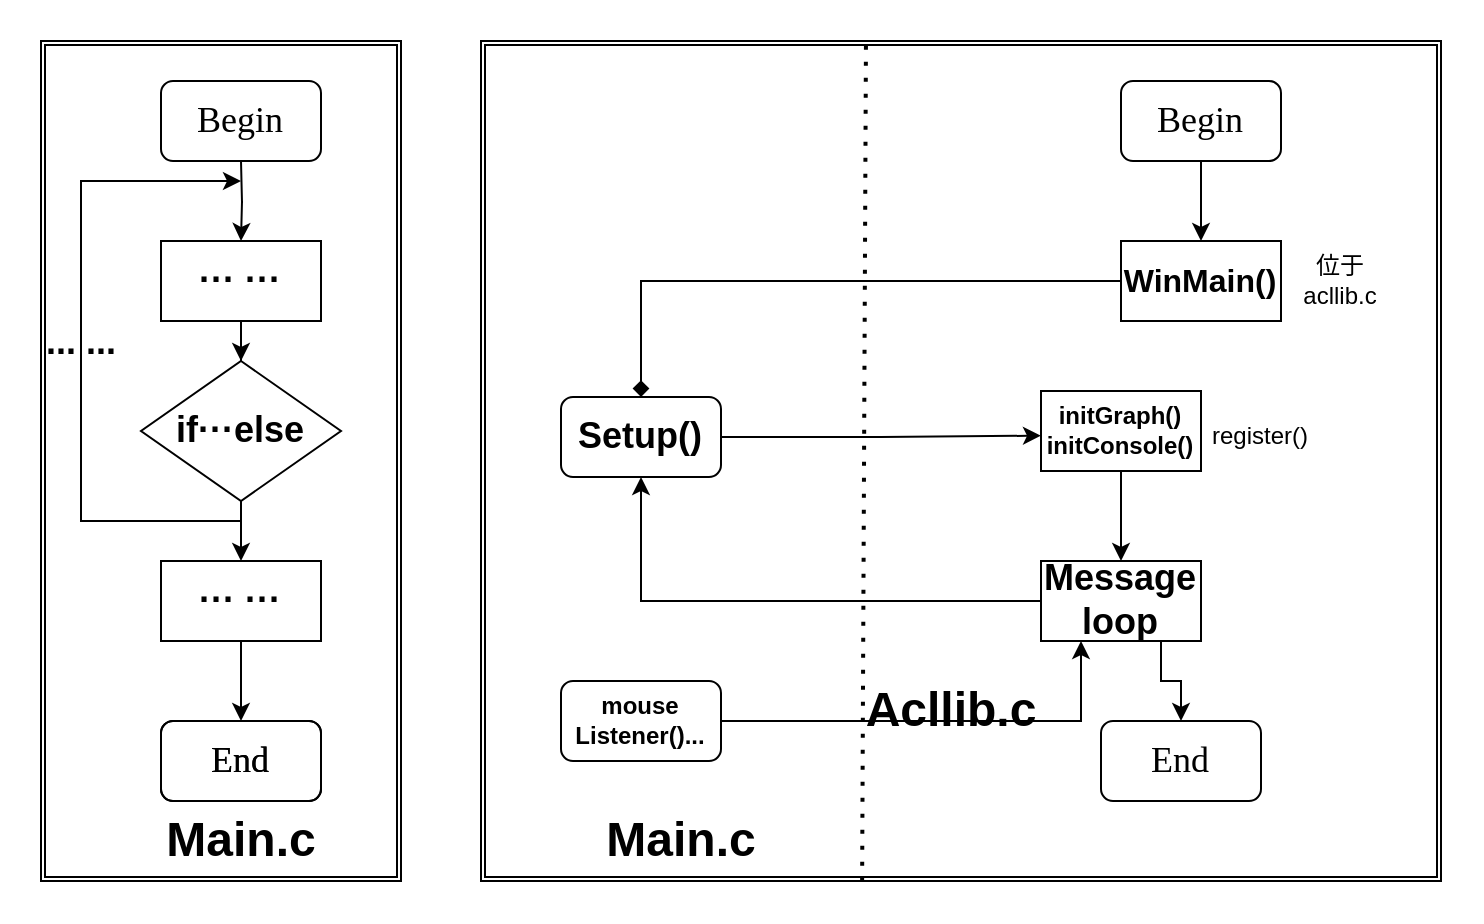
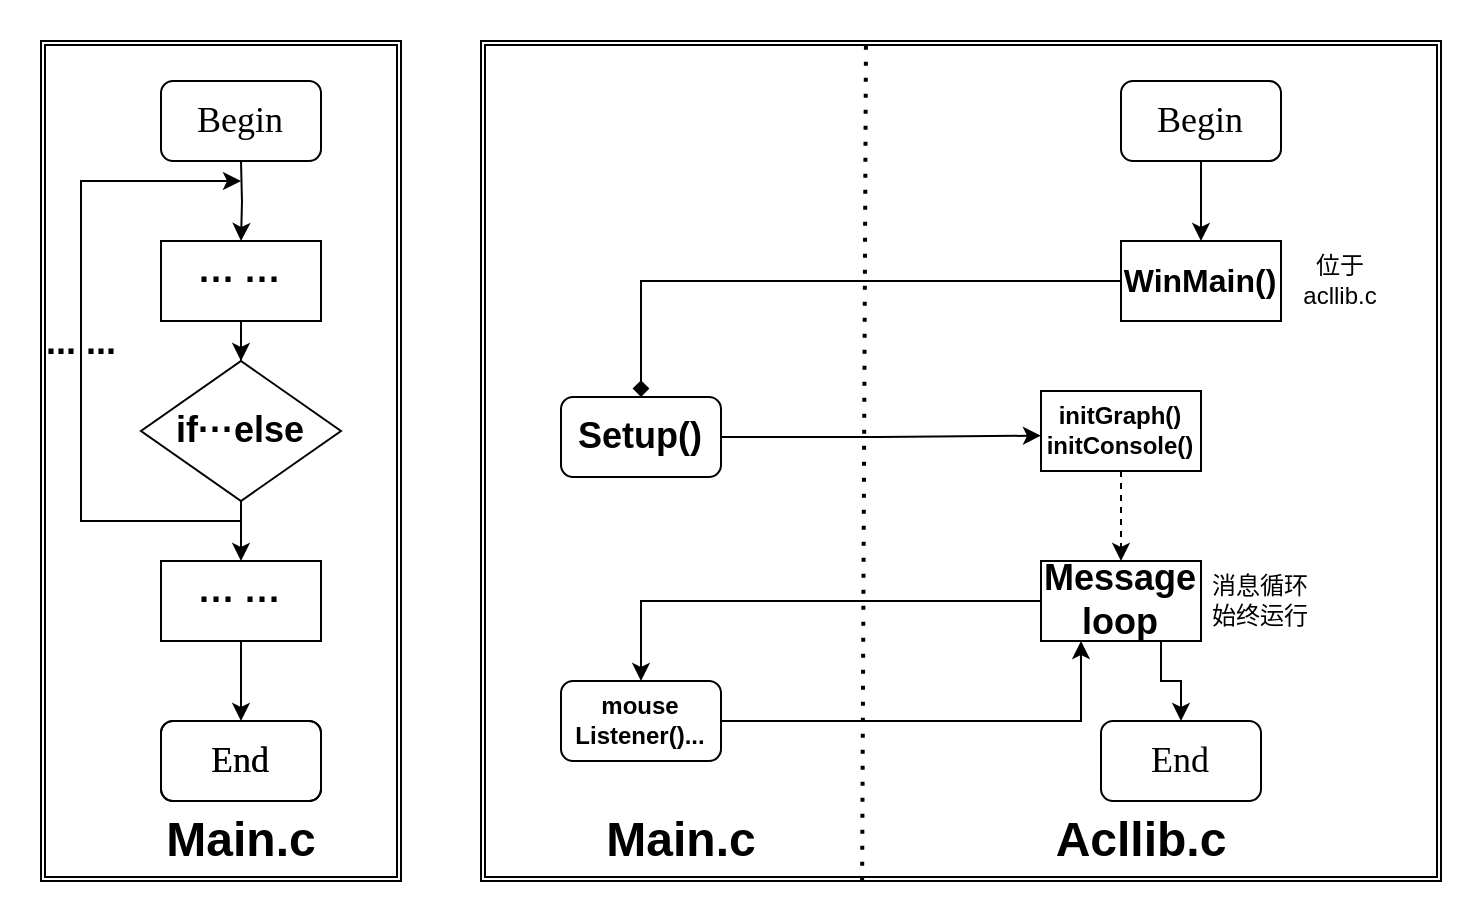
node "register()": removed
edge "initGraph() initConsole()" -> "Message loop": style solid -> dashed
edge "Message loop" -> "Setup()": now "Message loop" -> "mouse Listener()..."
node "消息循环 始终运行": added
node "Acllib.c": moved (951, 711) -> (1141, 841)
